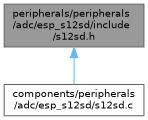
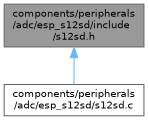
node "peripherals/peripherals /adc/esp_s12sd/include /s12sd.h": label "peripherals/peripherals /adc/esp_s12sd/include /s12sd.h" -> "components/peripherals /adc/esp_s12sd/include /s12sd.h"
